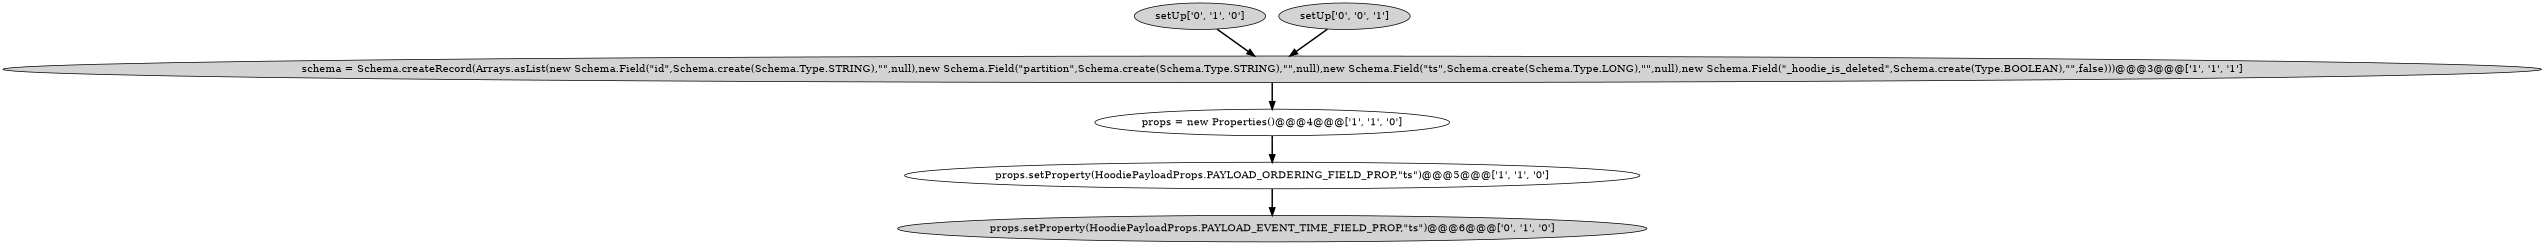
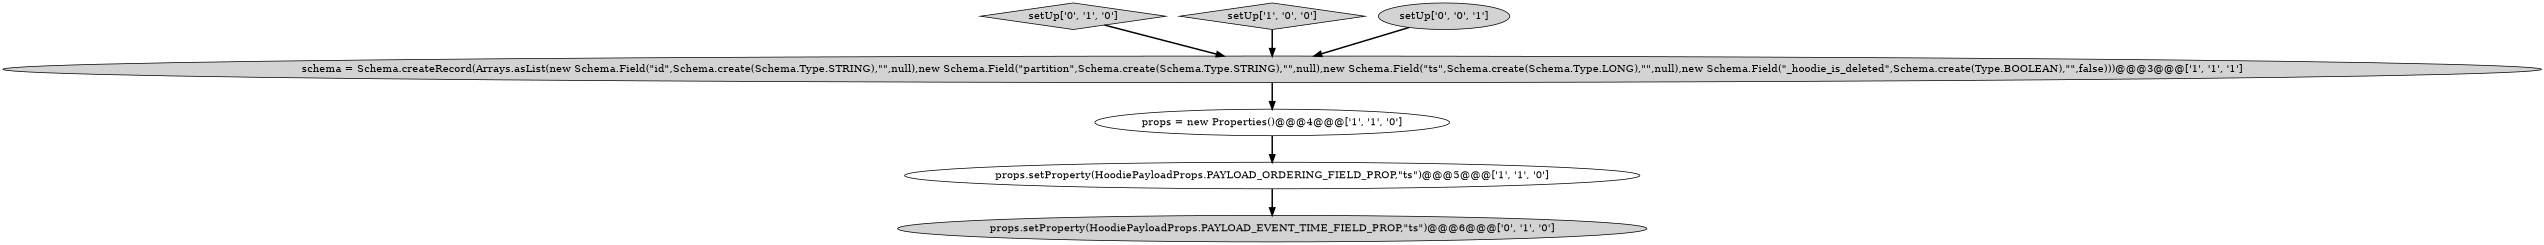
node "setUp['0', '1', '0']": shape ellipse -> diamond
node "setUp['1', '0', '0']": added
